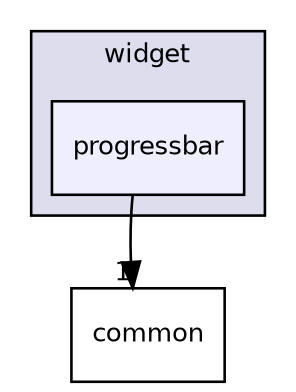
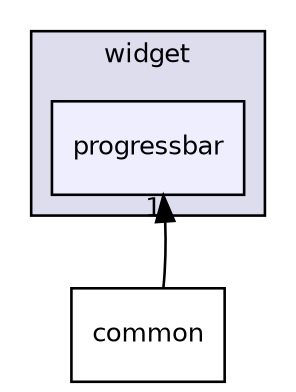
edge "progressbar" -> "common": reversed
